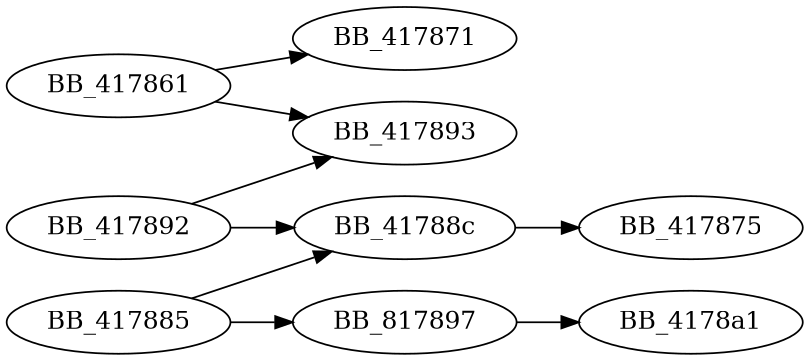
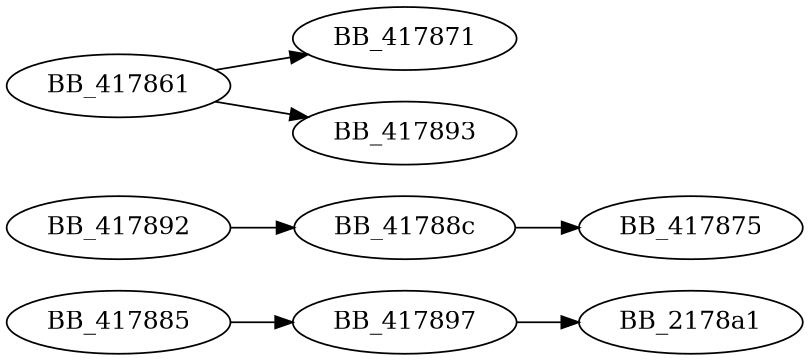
edge "BB_417892" -> "BB_417893": removed
edge "BB_417885" -> "BB_41788c": removed
node "BB_817897": label "BB_817897" -> "BB_417897"
node "BB_4178a1": label "BB_4178a1" -> "BB_2178a1"
